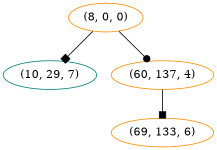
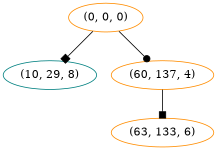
node "(8, 0, 0)": label "(8, 0, 0)" -> "(0, 0, 0)"
node "(10, 29, 7)": label "(10, 29, 7)" -> "(10, 29, 8)"
node "(69, 133, 6)": label "(69, 133, 6)" -> "(63, 133, 6)"
